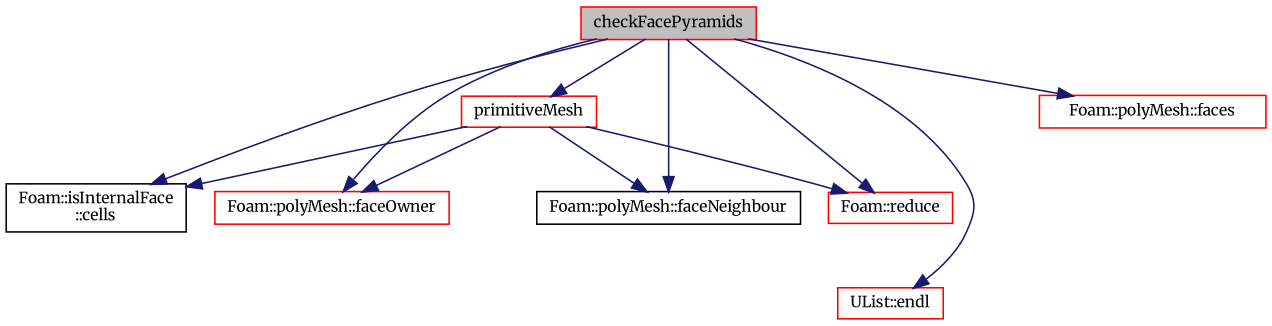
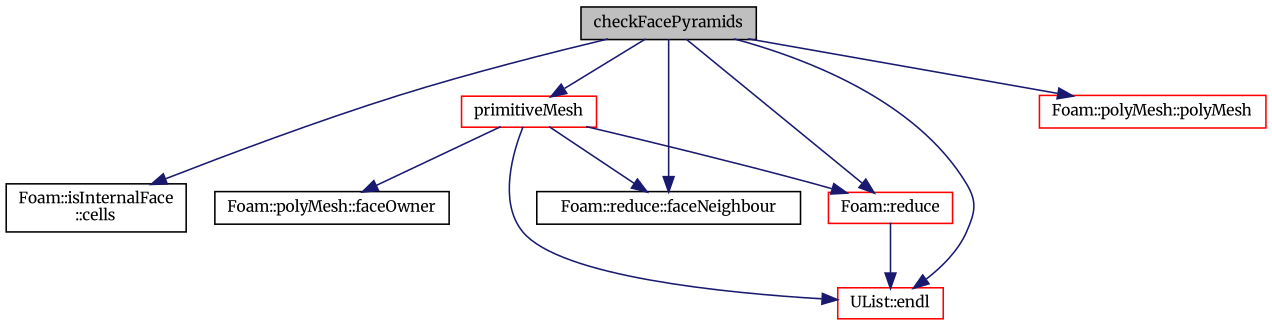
node "checkFacePyramids": color red -> black
edge "checkFacePyramids" -> "Foam::polyMesh::faceOwner": removed
node "Foam::polyMesh::faces": label "Foam::polyMesh::faces" -> "Foam::polyMesh::polyMesh"
edge "primitiveMesh" -> "Foam::isInternalFace ::cells": now "primitiveMesh" -> "UList::endl"
node "Foam::polyMesh::faceOwner": color red -> black
node "Foam::polyMesh::faceNeighbour": label "Foam::polyMesh::faceNeighbour" -> "Foam::reduce::faceNeighbour"
edge "Foam::reduce" -> "UList::endl": added
